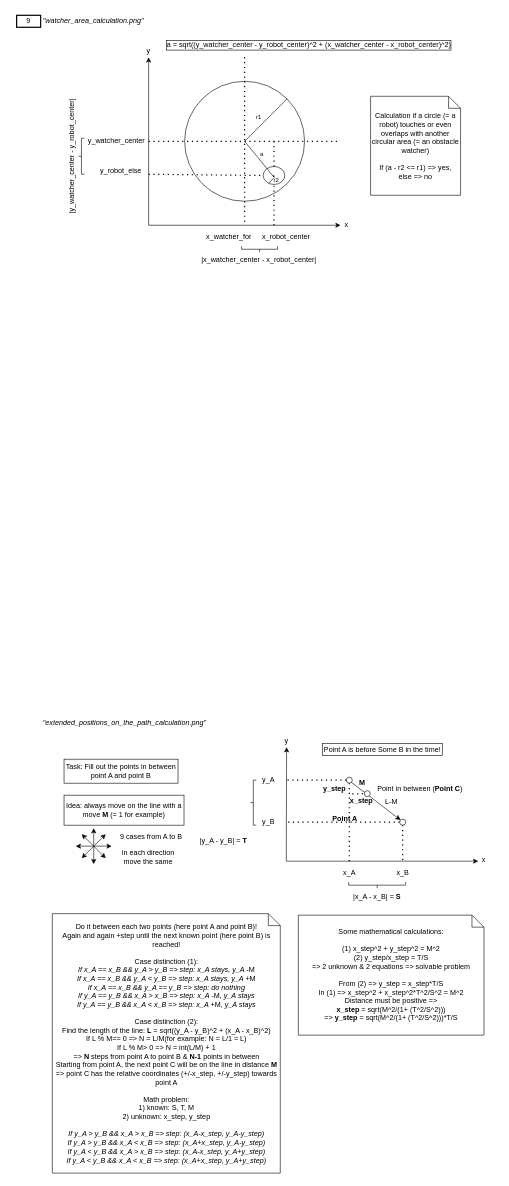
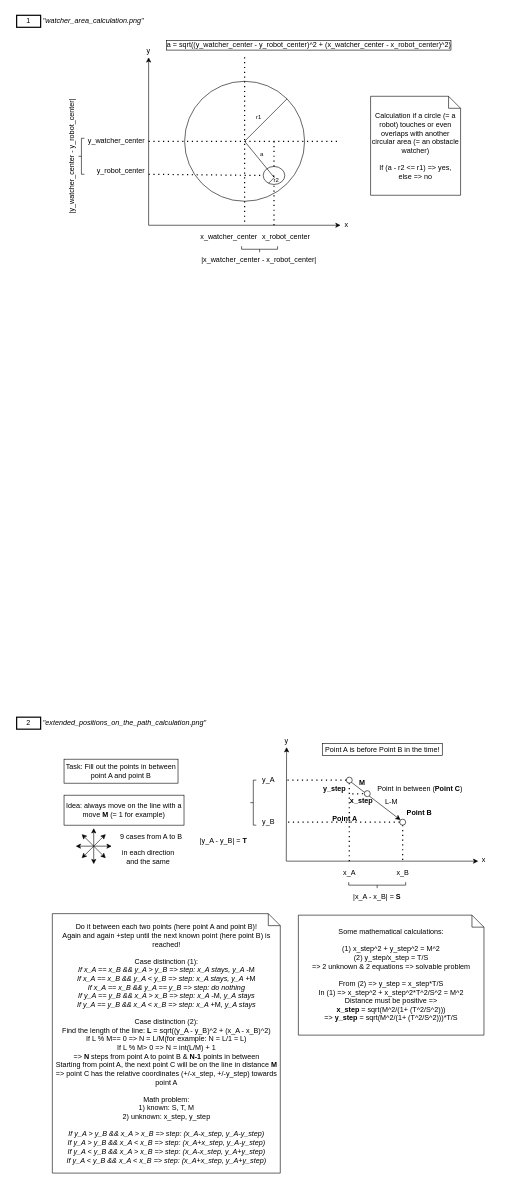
node "9": label "9" -> "1"
node "y_robot_else": label "y_robot_else" -> "y_robot_center"
node "x_watcher_for": label "x_watcher_for" -> "x_watcher_center"
node "2": added
node "Point A is before Some B in the time!": label "Point A is before Some B in the time!" -> "Point A is before Point B in the time!"
node "Point B": added
node "in each direction move the same": label "in each direction move the same" -> "in each direction and the same"
